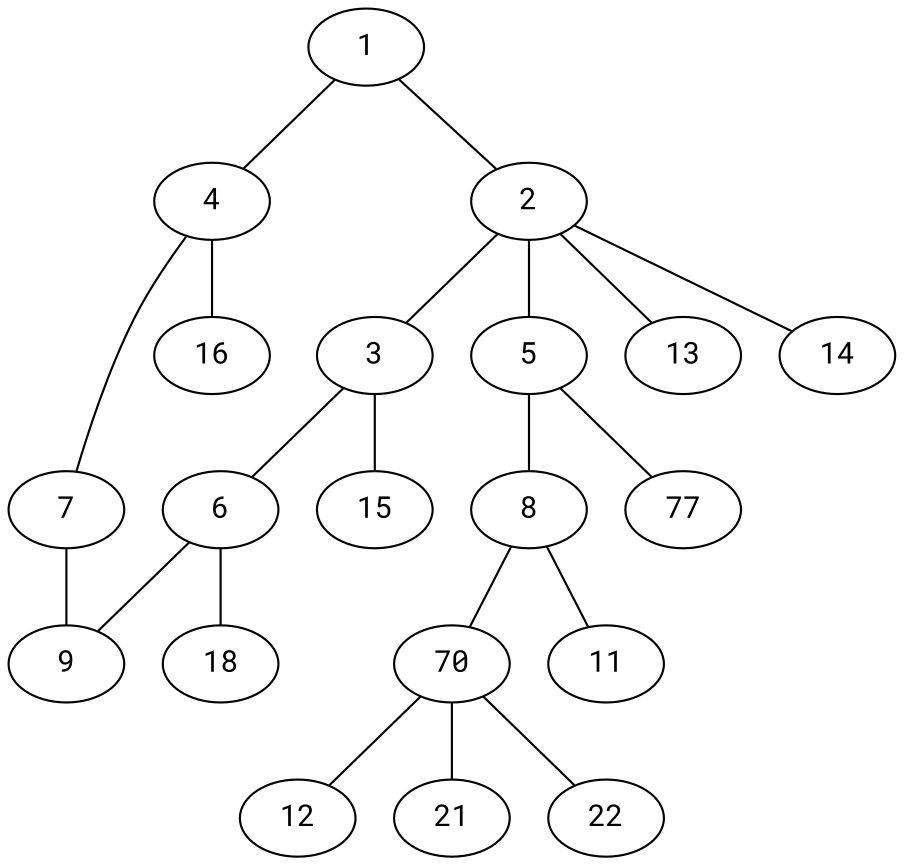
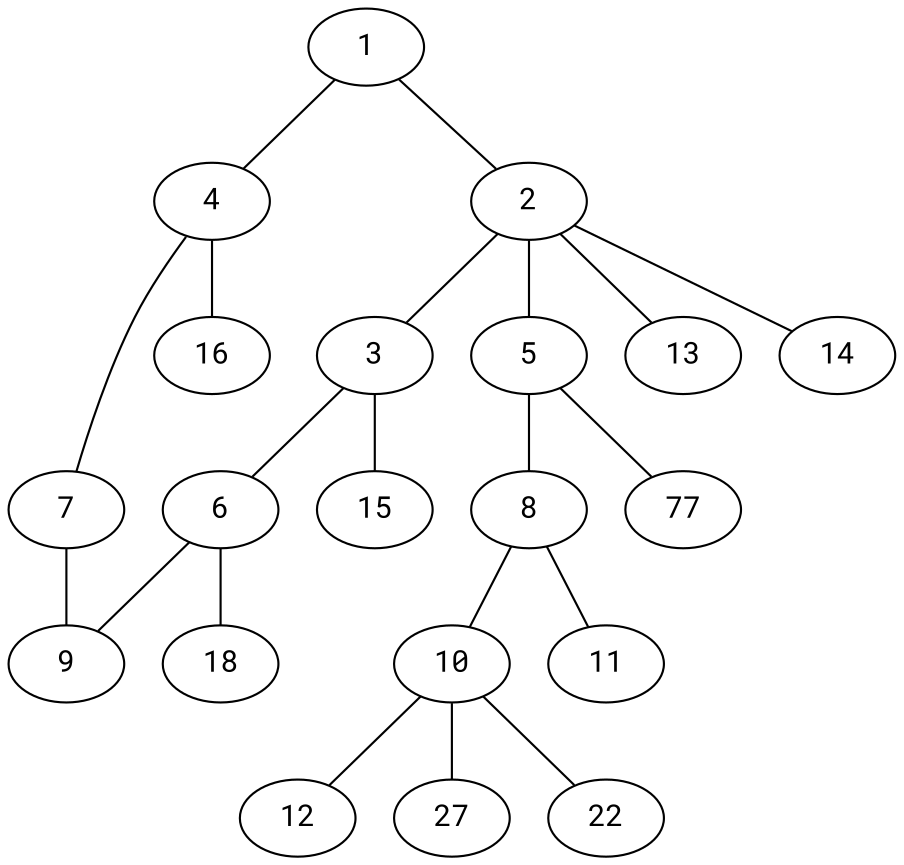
node "70": label "70" -> "10"
node "21": label "21" -> "27"
